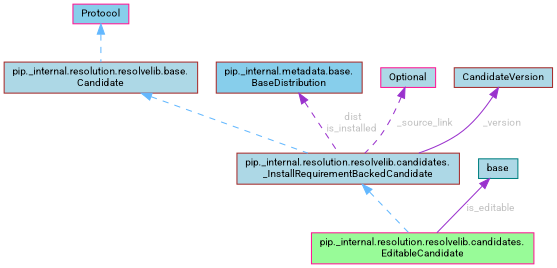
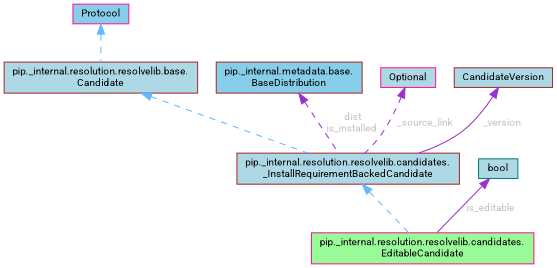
node "base": label "base" -> "bool"
